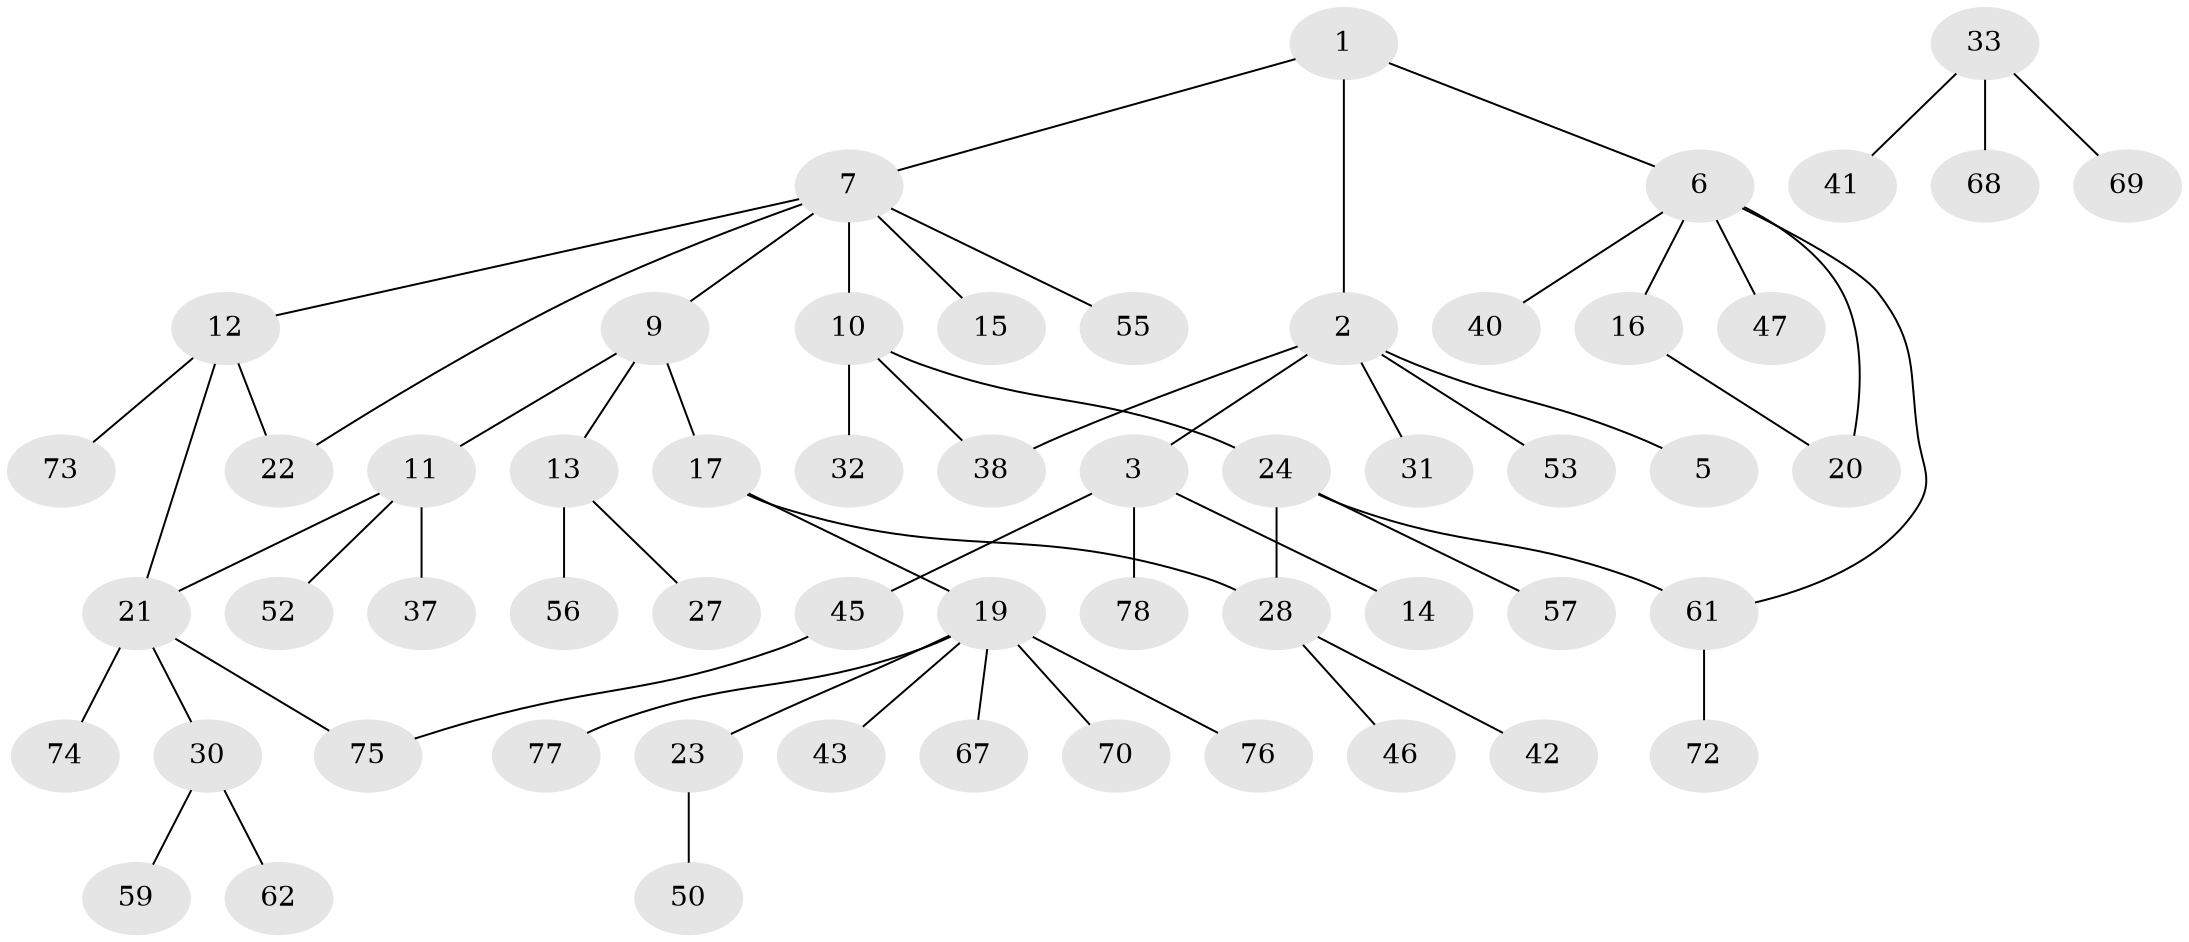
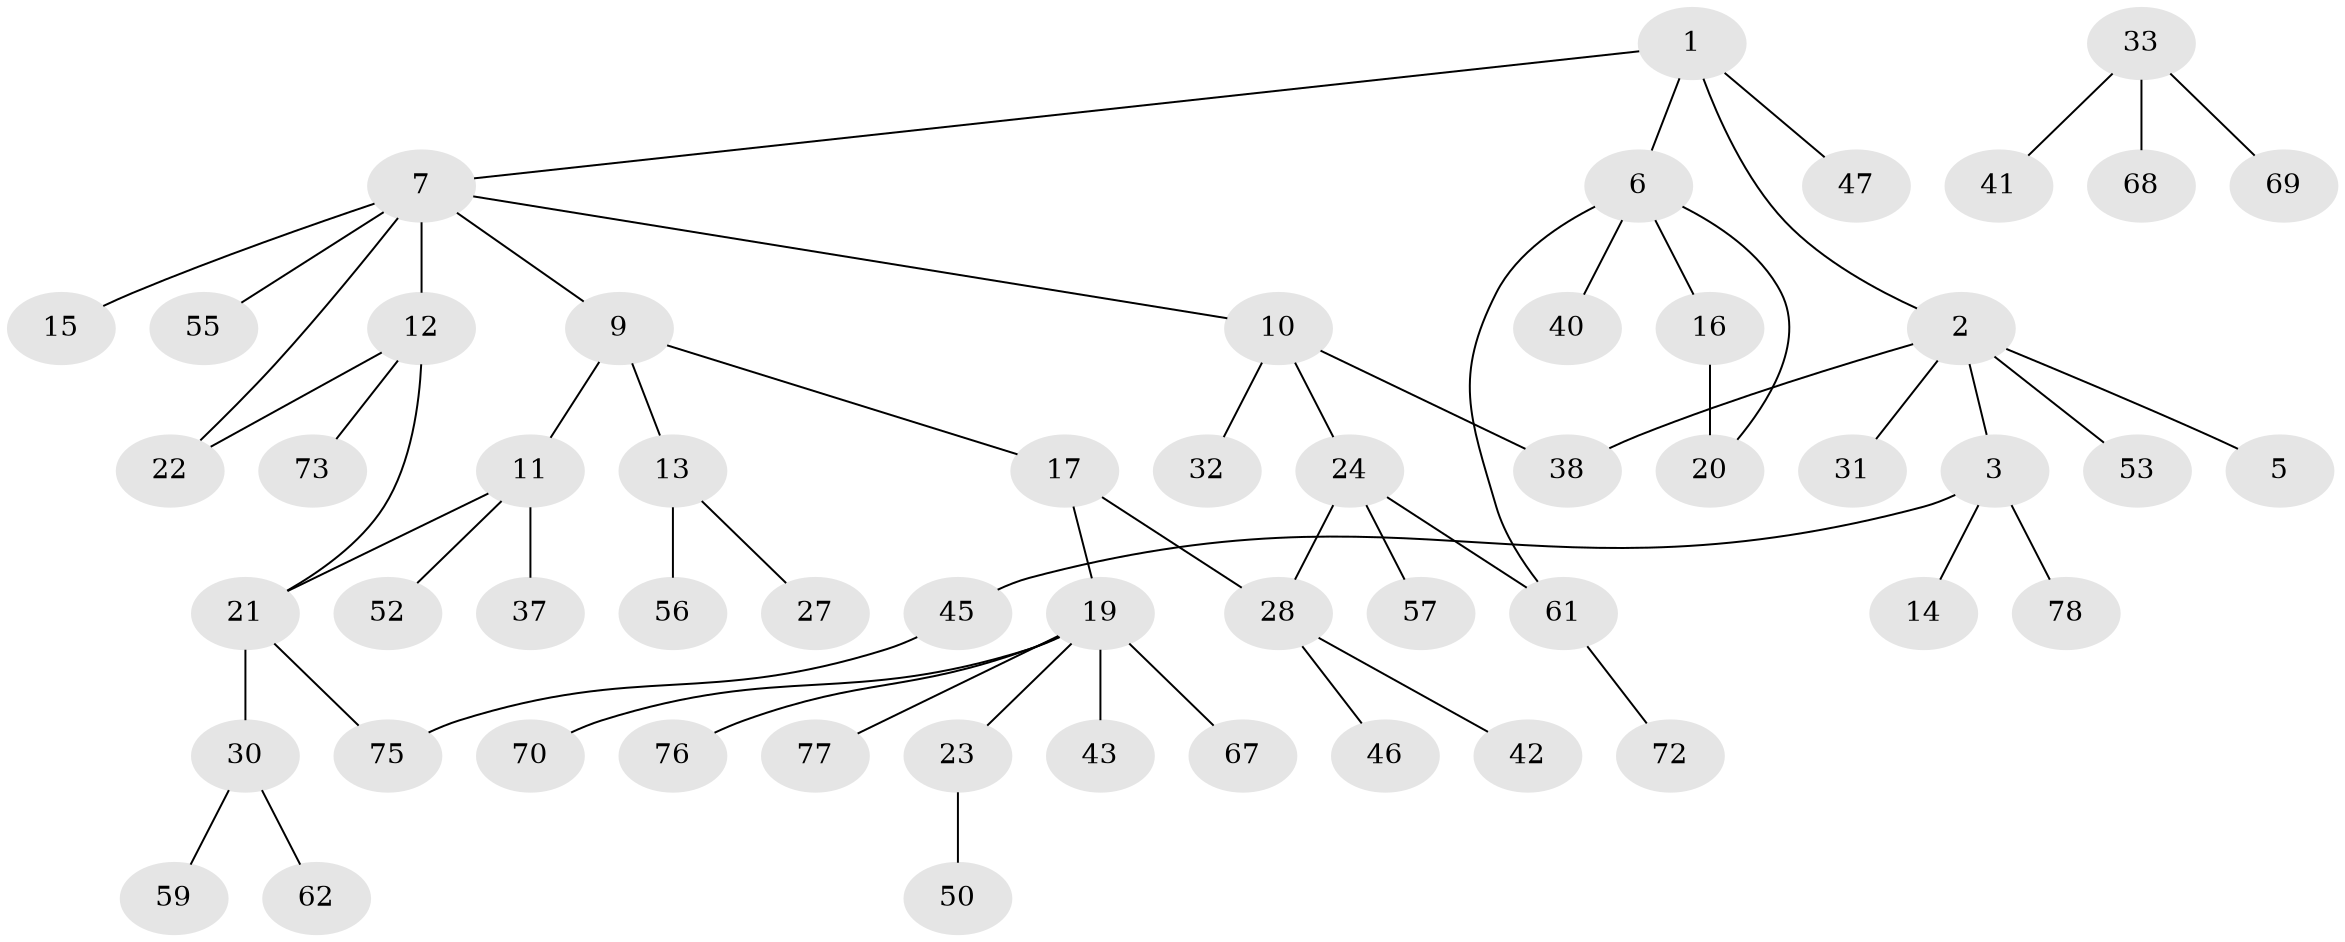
edge "6" -- "47": now "1" -- "47"
node "74": removed
